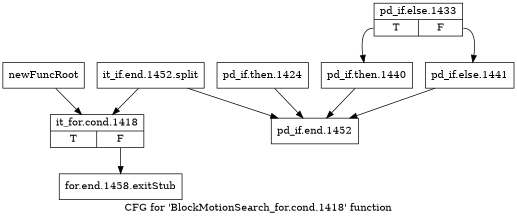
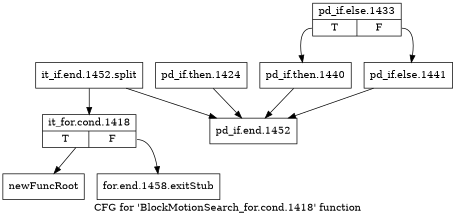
edge "newFuncRoot" -> "it_for.cond.1418": reversed
